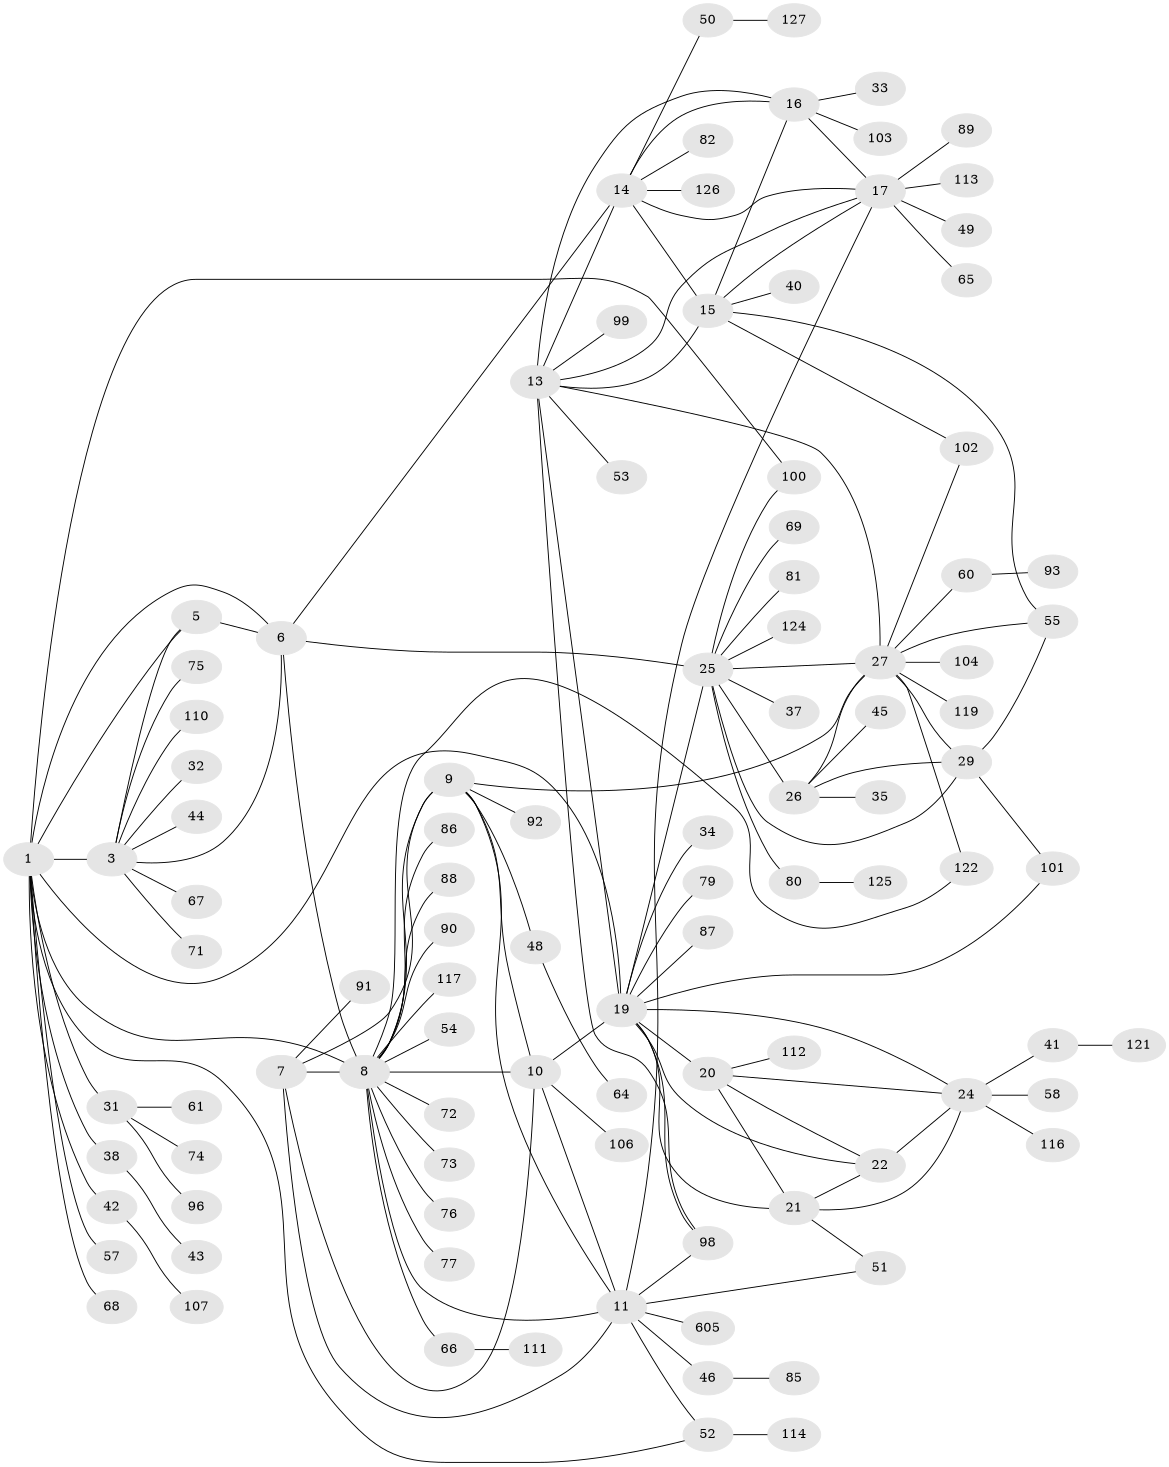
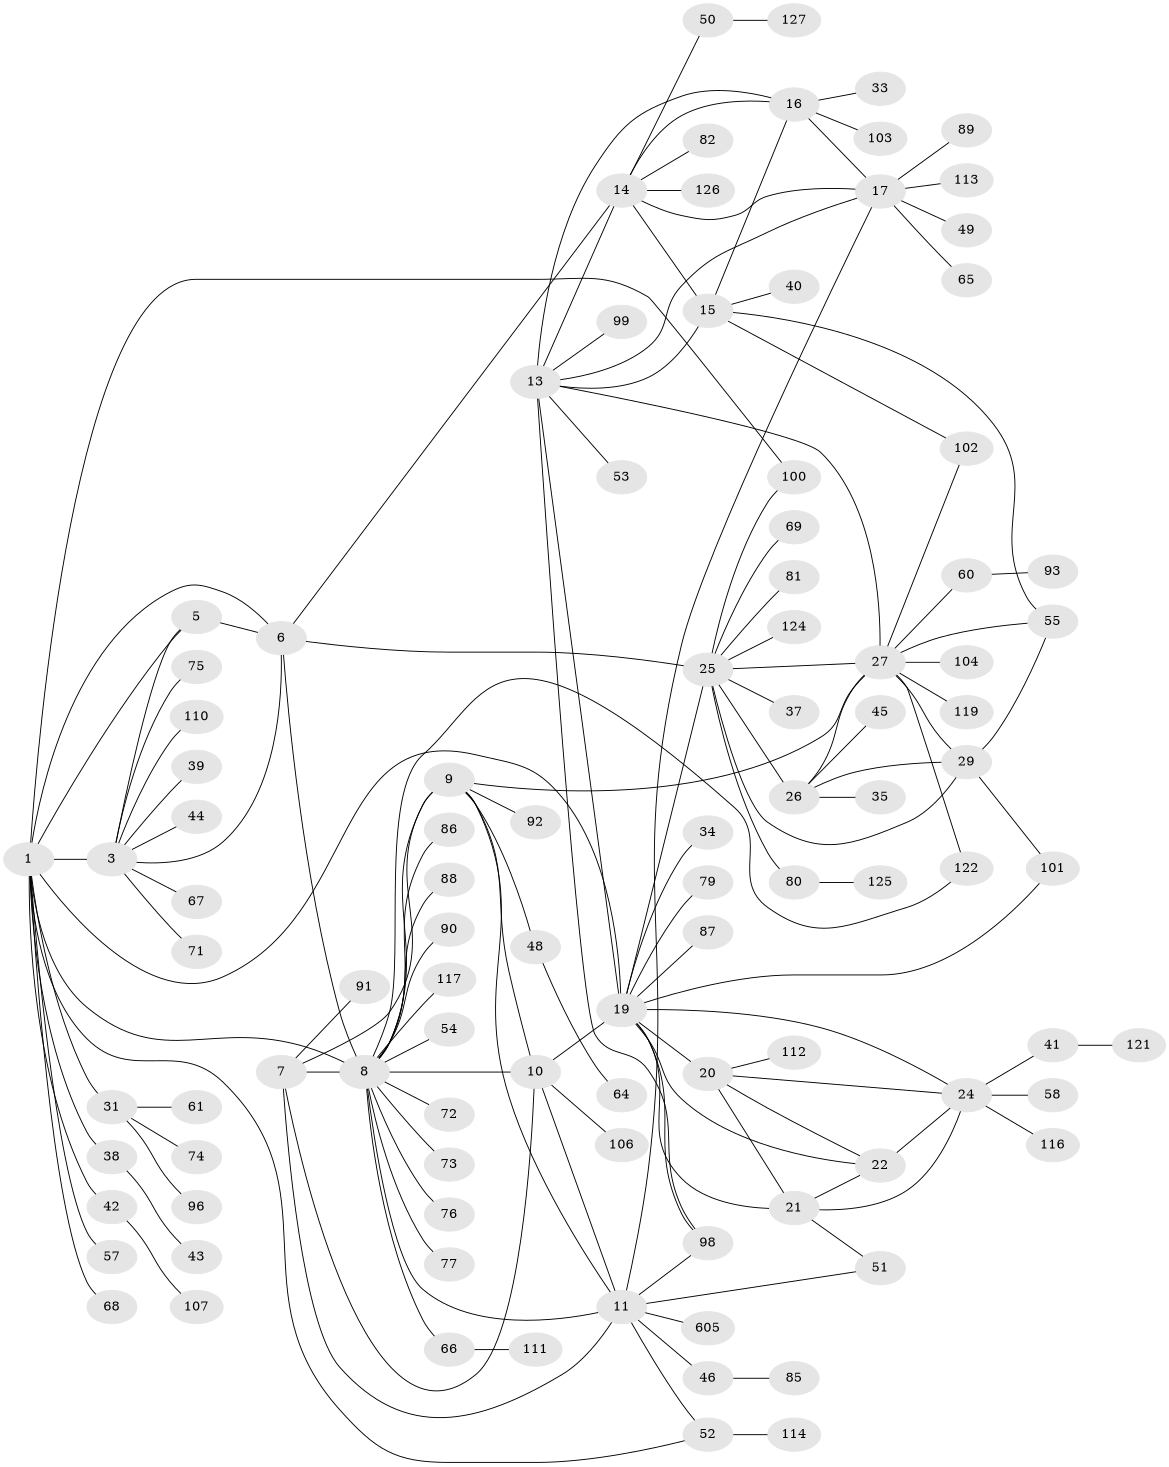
edge "17" -- "15": removed
node "32": label "32" -> "39"
